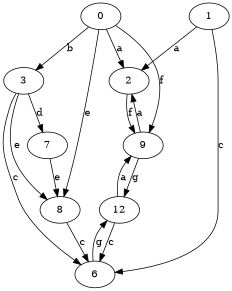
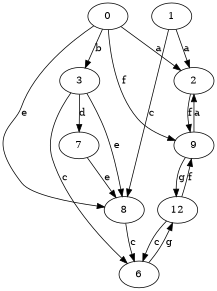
edge "12" -> "9": label "a" -> "f"
edge "1" -> "6": now "1" -> "8"
